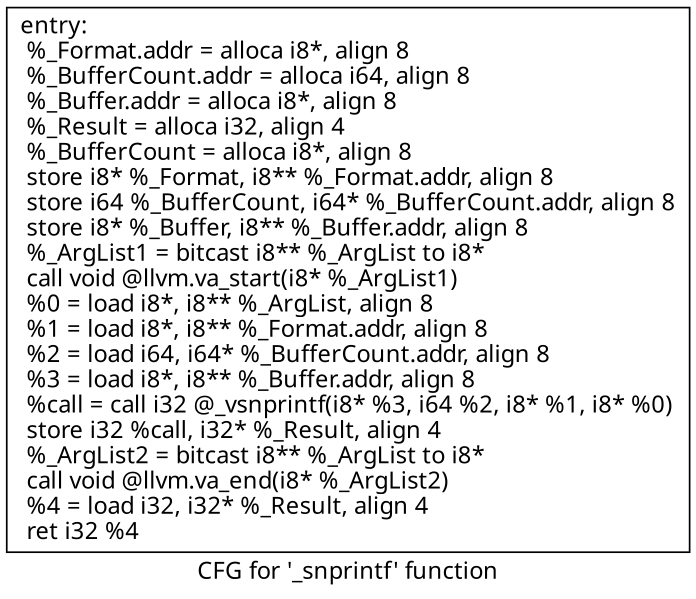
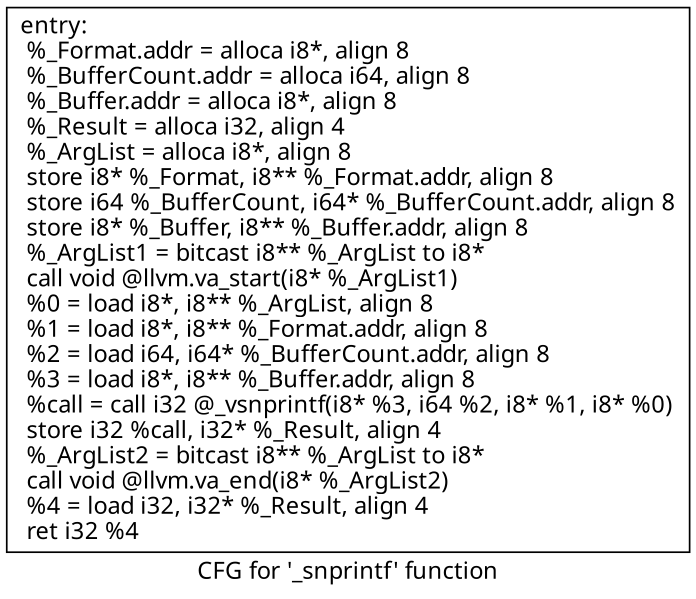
node "entry:": text "%_BufferCount = alloca i8*, align 8" -> "%_ArgList = alloca i8*, align 8"
